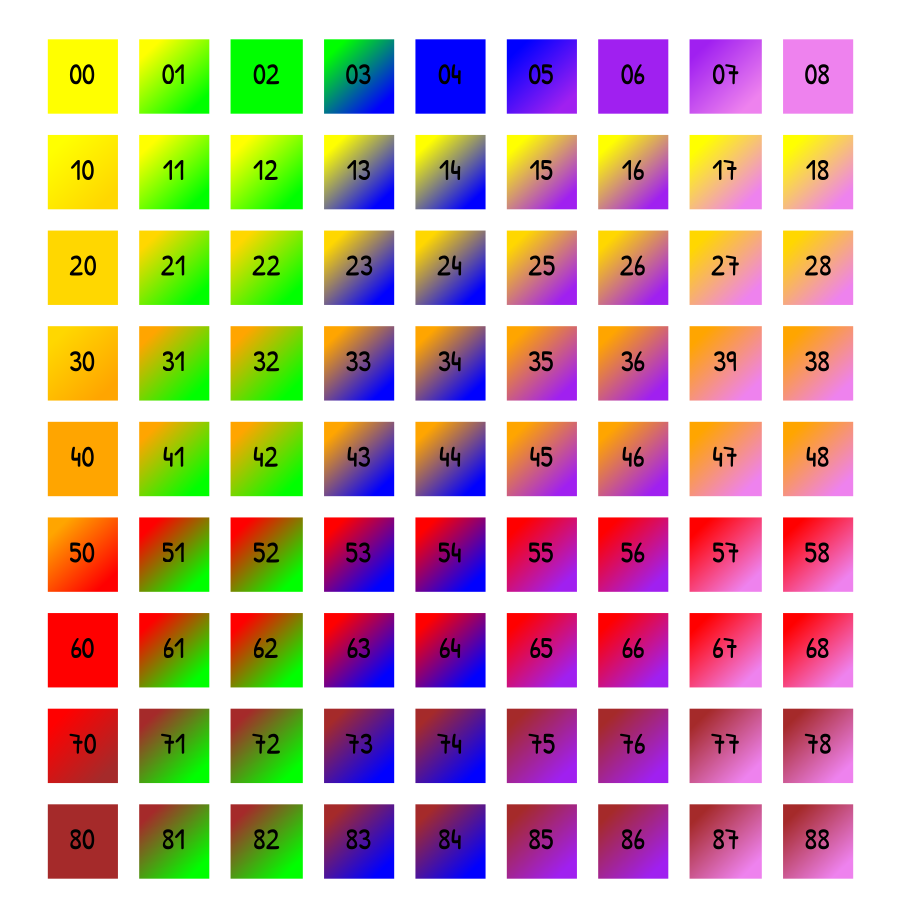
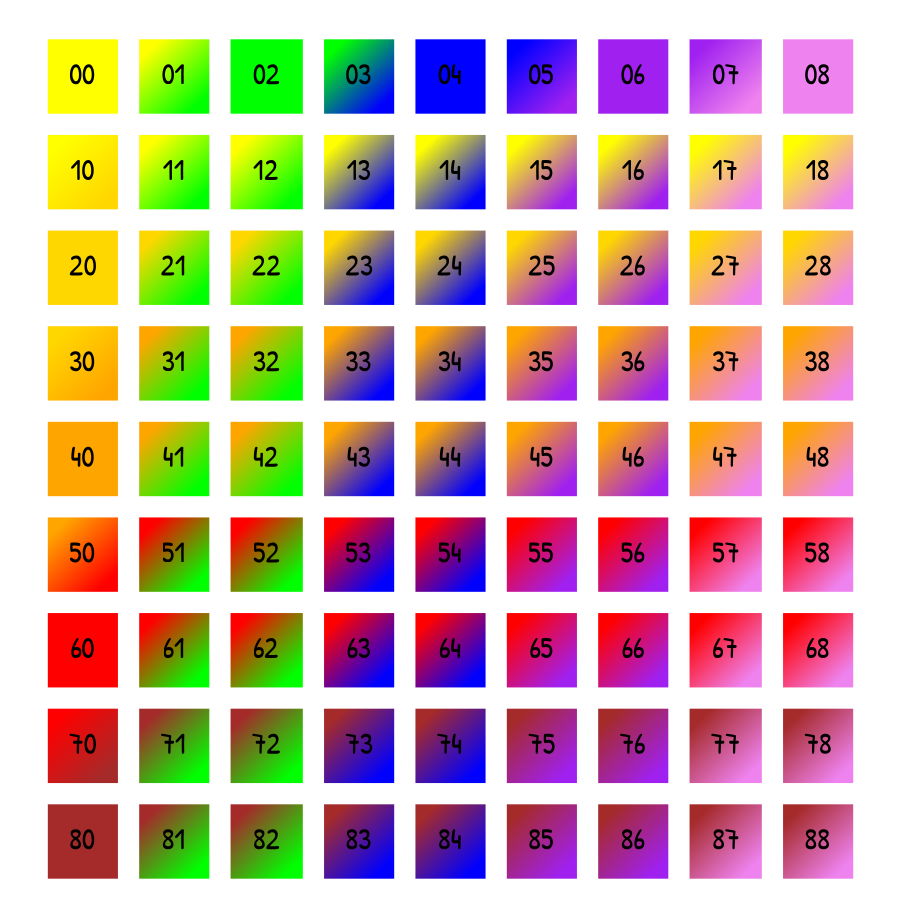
node "00": text "39" -> "37"
